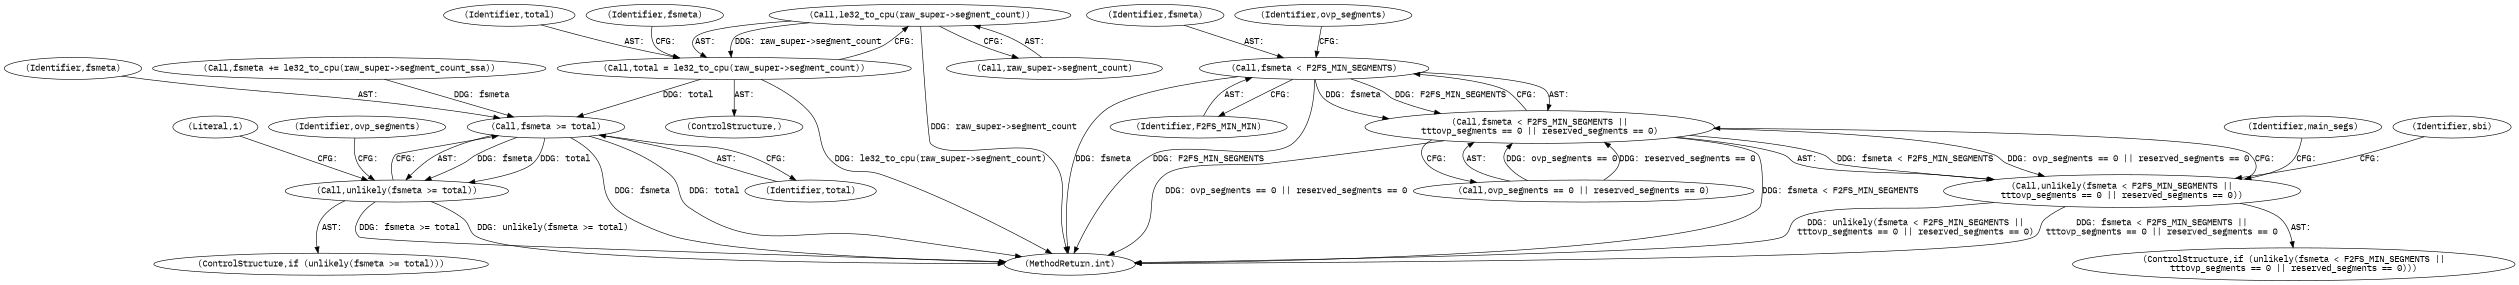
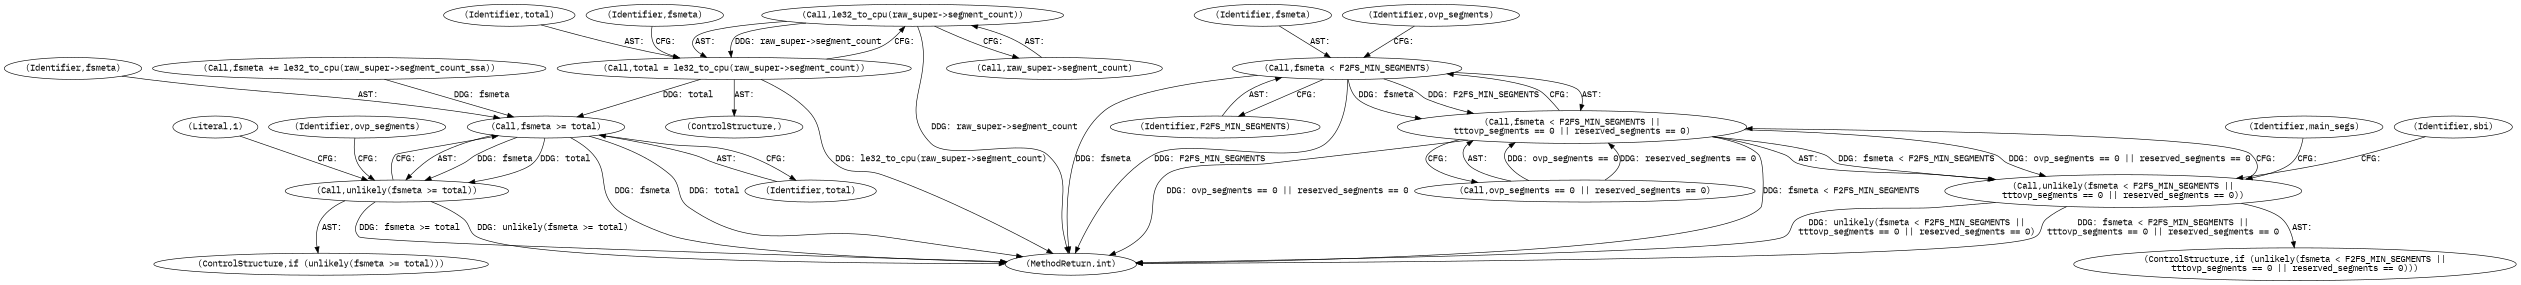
node "(Identifier,F2FS_MIN_MIN)": label "(Identifier,F2FS_MIN_MIN)" -> "(Identifier,F2FS_MIN_SEGMENTS)"
